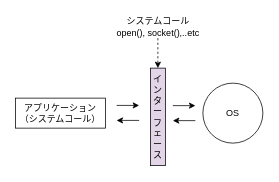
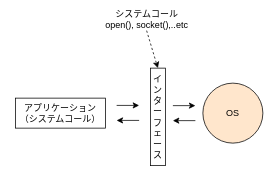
node "システムコール open(), socket(),..etc": moved (158, 27) -> (147, 19)
node "OS": fillcolor #ffffff -> #ffe6cc
node "イ ン タ ー フ ェ ー ス": fillcolor #e1d5e7 -> #ffffff
